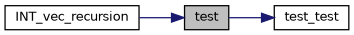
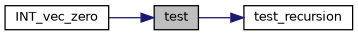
node "INT_vec_recursion": label "INT_vec_recursion" -> "INT_vec_zero"
node "test_test": label "test_test" -> "test_recursion"
